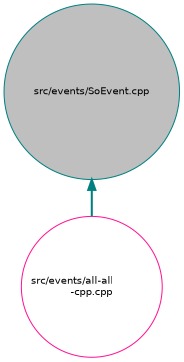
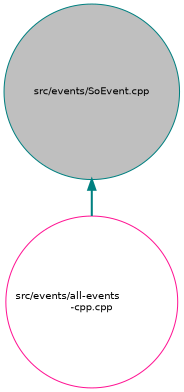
node "src/events/all-all -cpp.cpp": label "src/events/all-all -cpp.cpp" -> "src/events/all-events -cpp.cpp"
